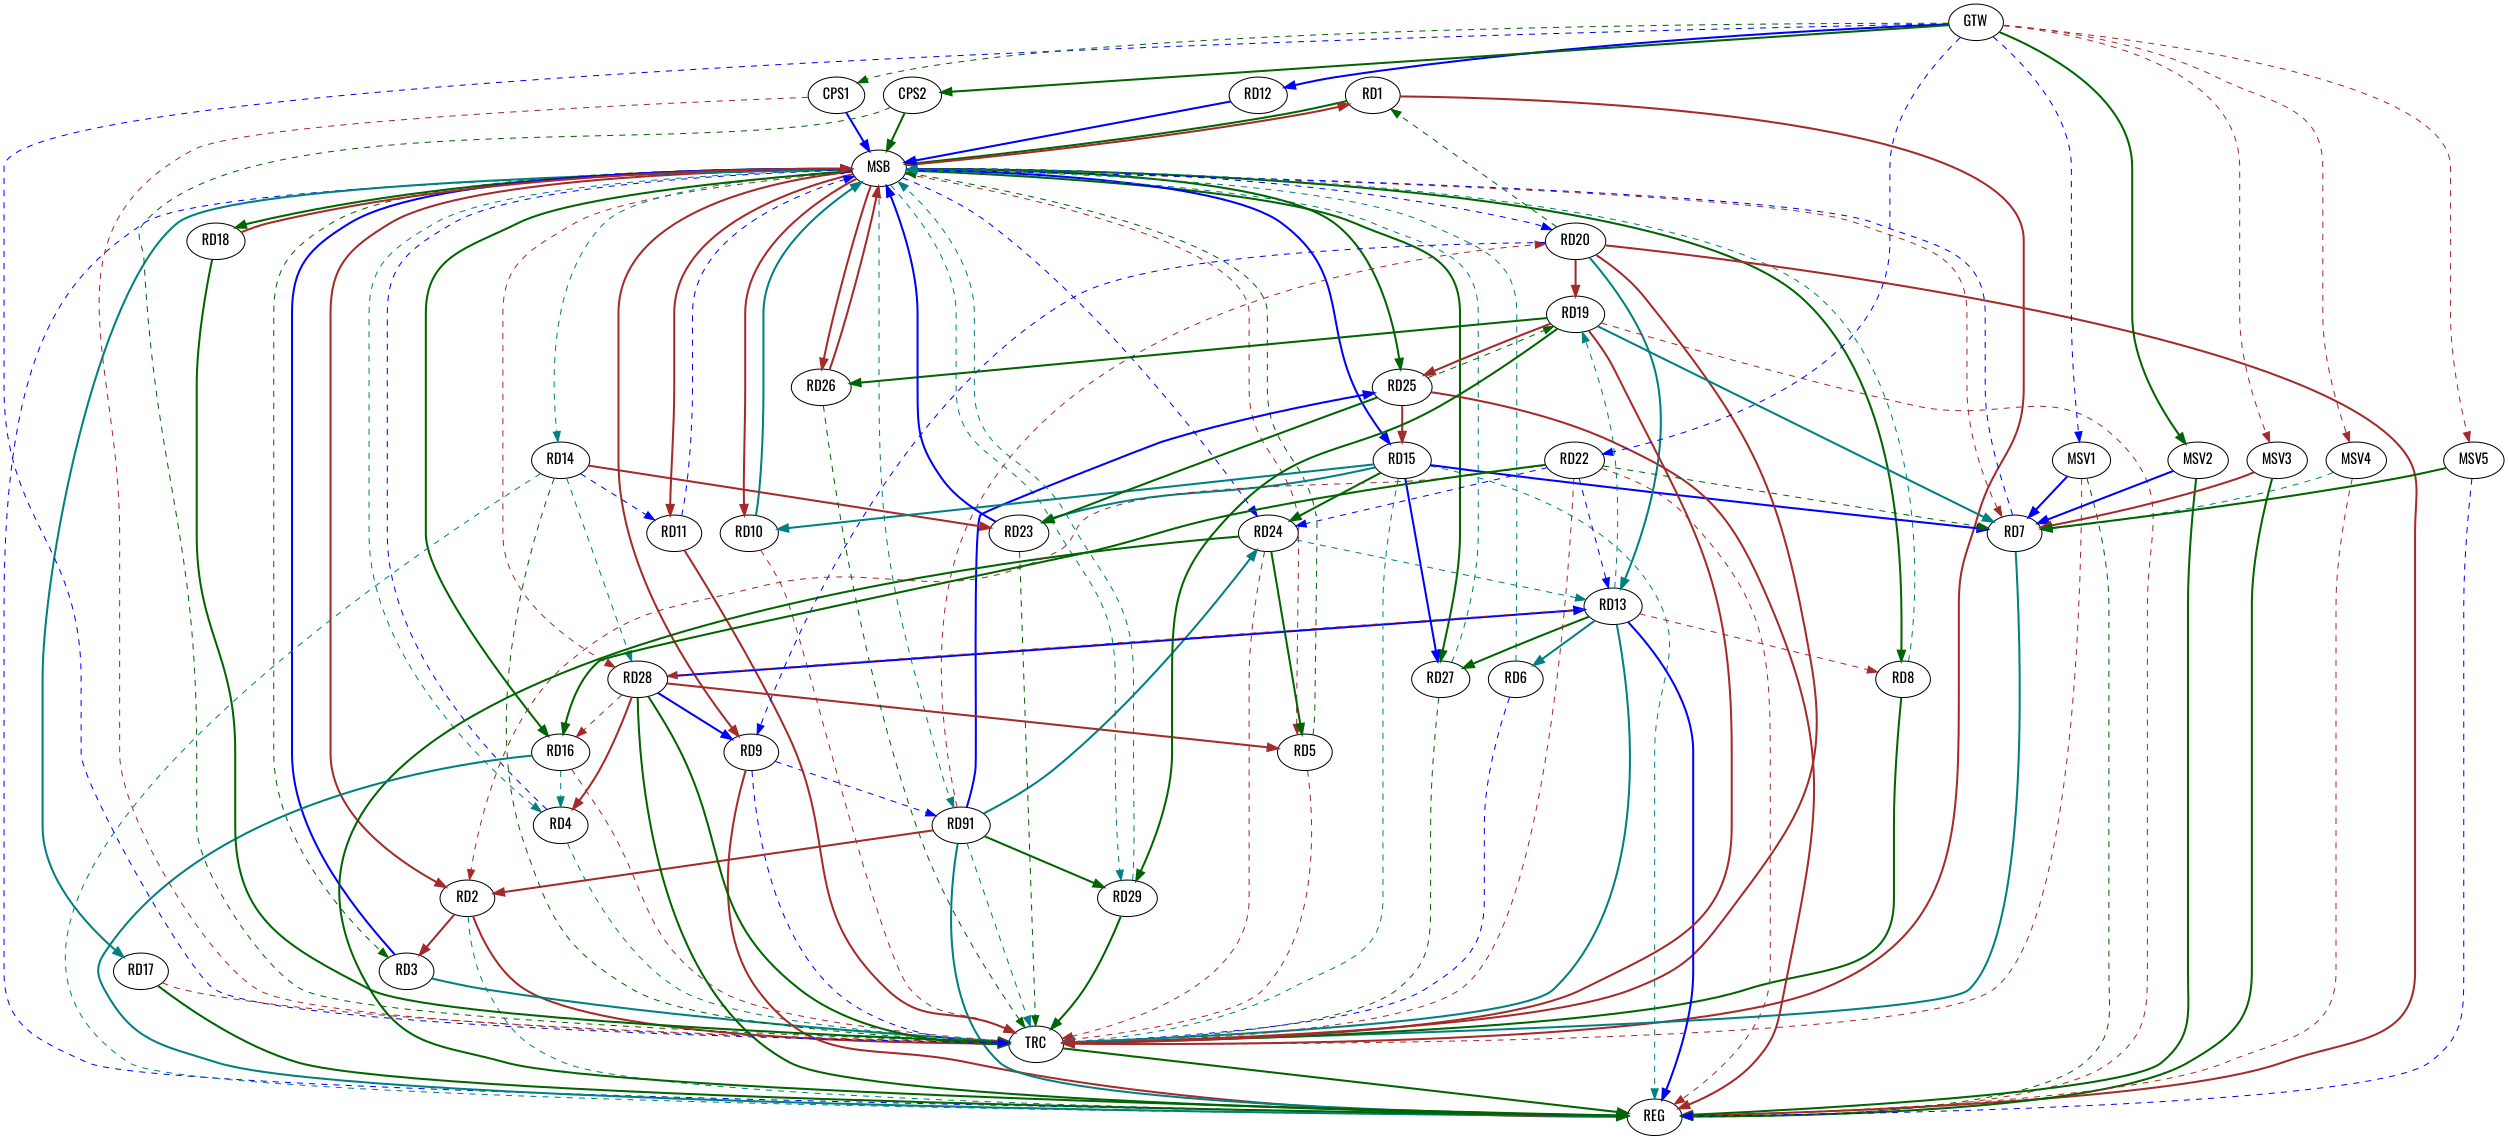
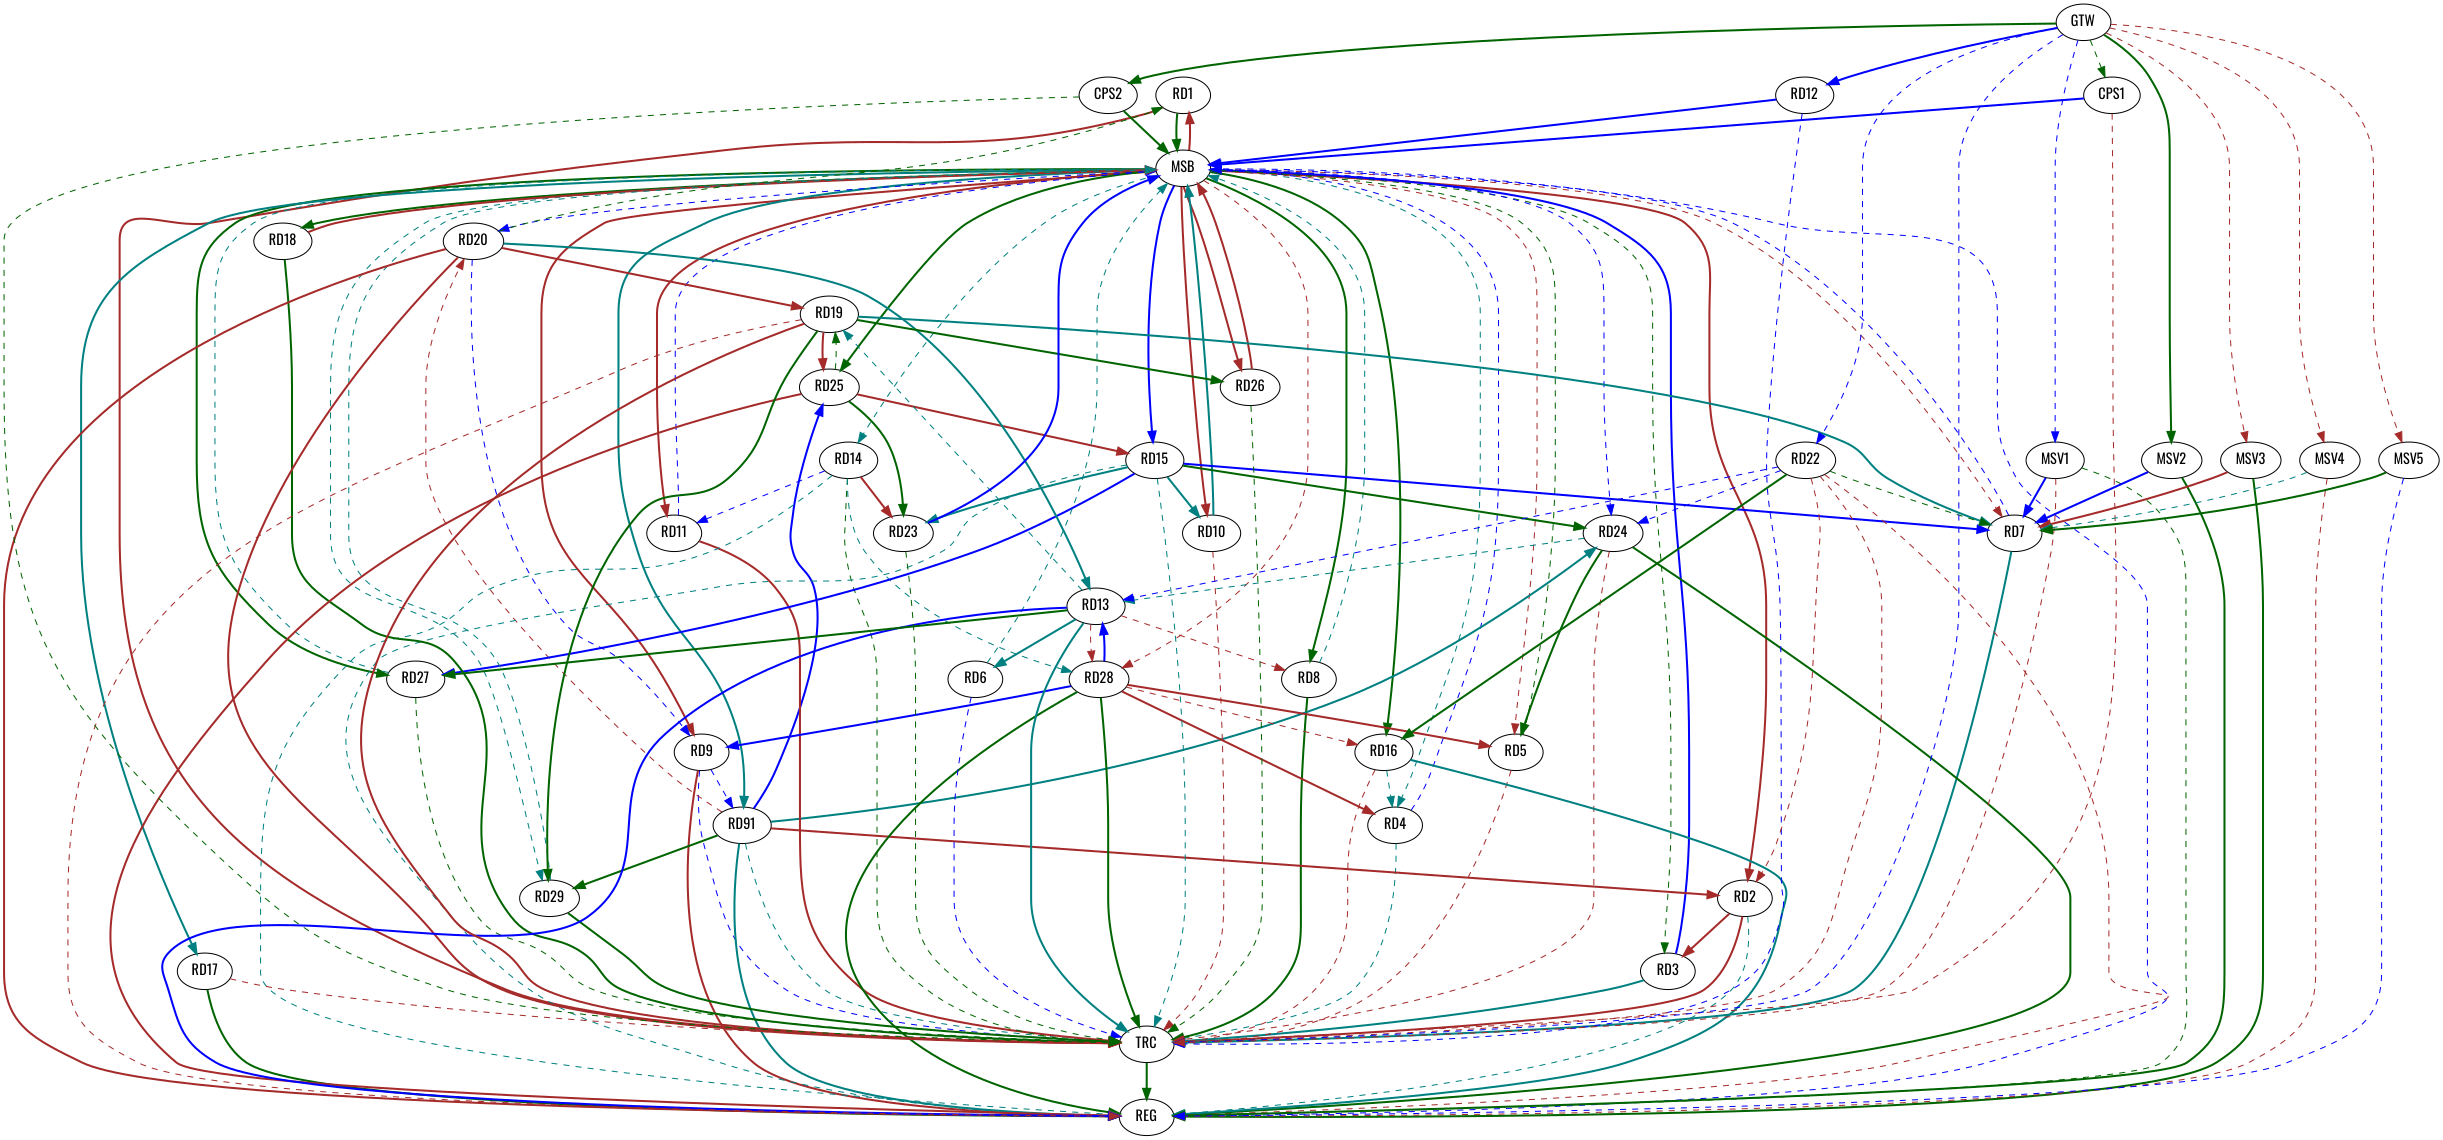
edge "MSB" -> "RD91": style dashed -> bold
edge "RD12" -> "TRC": added
